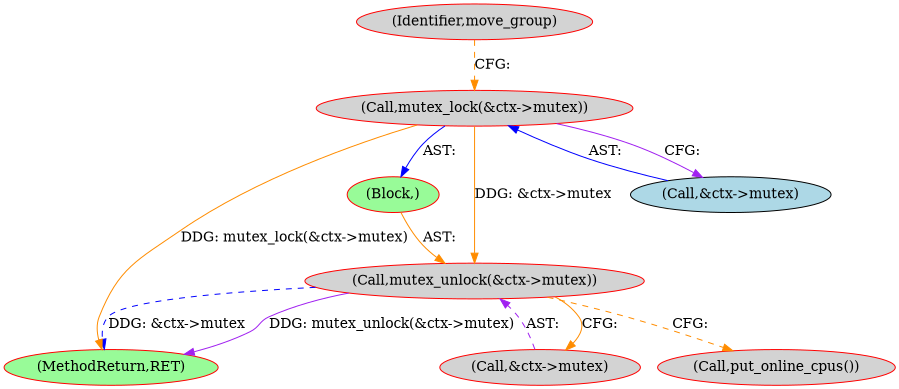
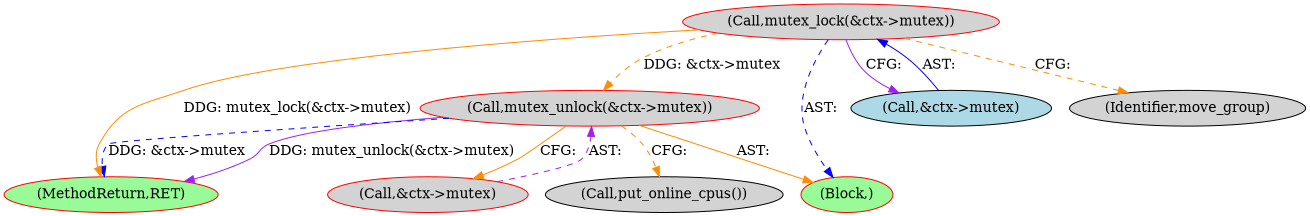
node "(Identifier,move_group)": color red -> black
edge "(Identifier,move_group)" -> "(Call,mutex_lock(&ctx->mutex))": reversed
edge "(Call,mutex_lock(&ctx->mutex))" -> "(Block,)": style solid -> dashed
edge "(Call,mutex_lock(&ctx->mutex))" -> "(Call,mutex_unlock(&ctx->mutex))": style solid -> dashed
edge "(Block,)" -> "(Call,mutex_unlock(&ctx->mutex))": reversed
node "(Call,put_online_cpus())": color red -> black
